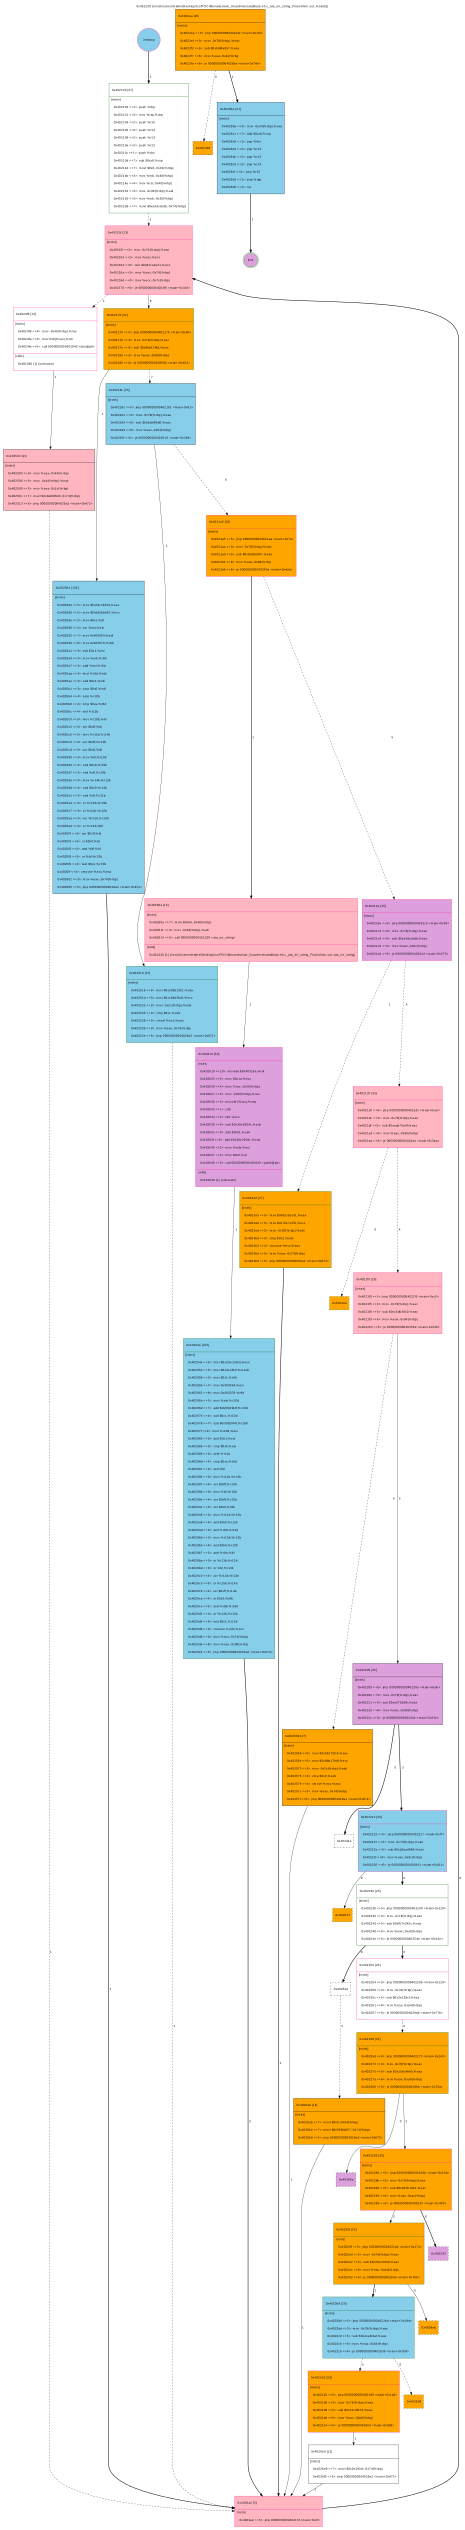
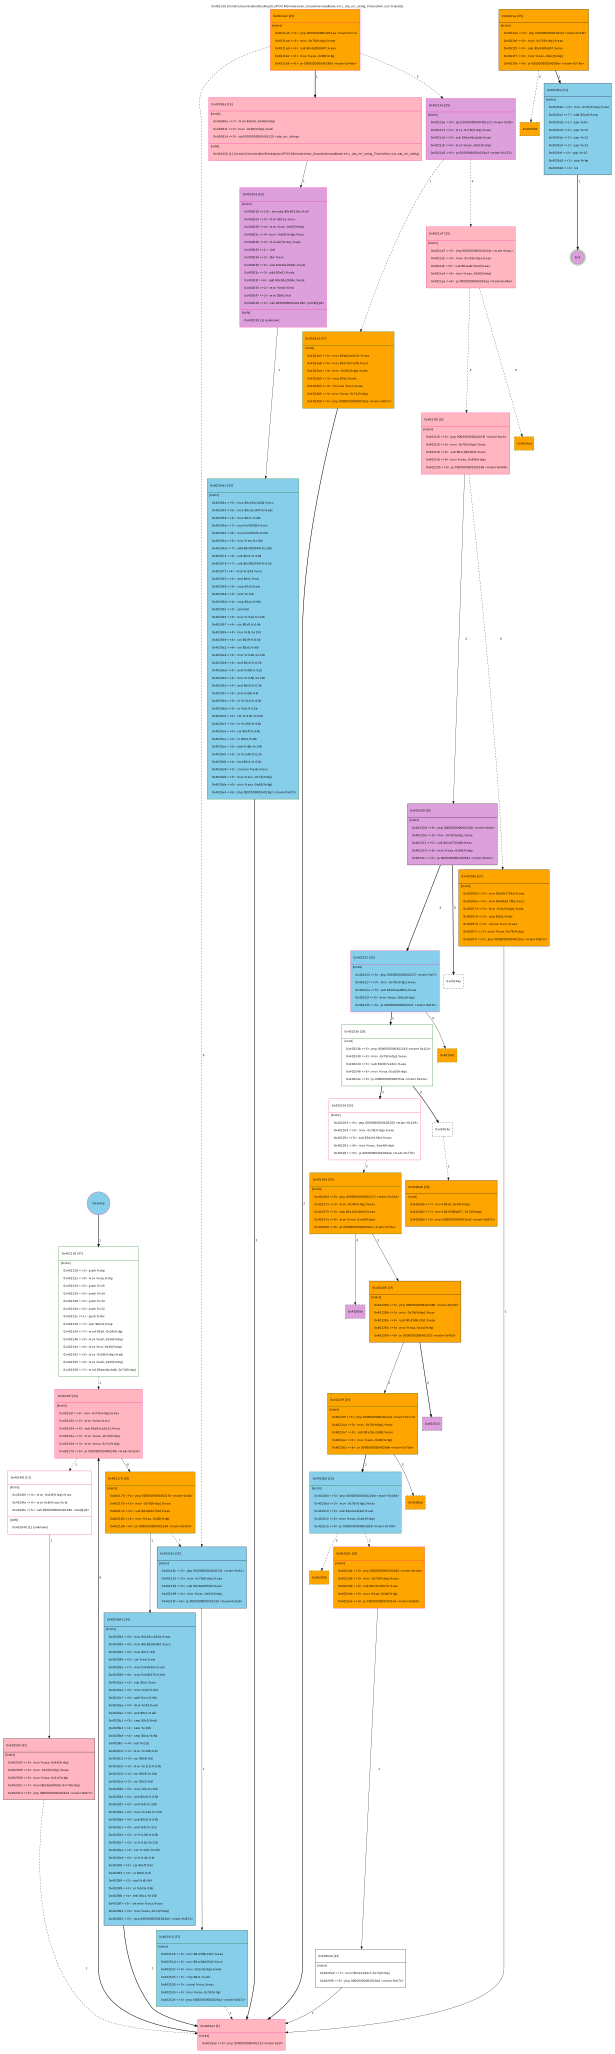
edge "0x40218c [25]" -> "0x4021a5 [25]": reversed
node "0x402286 [25]": color deeppink -> black
edge "0x4028ab [19]" -> "0x4029a2 [5]": removed, label "1"
